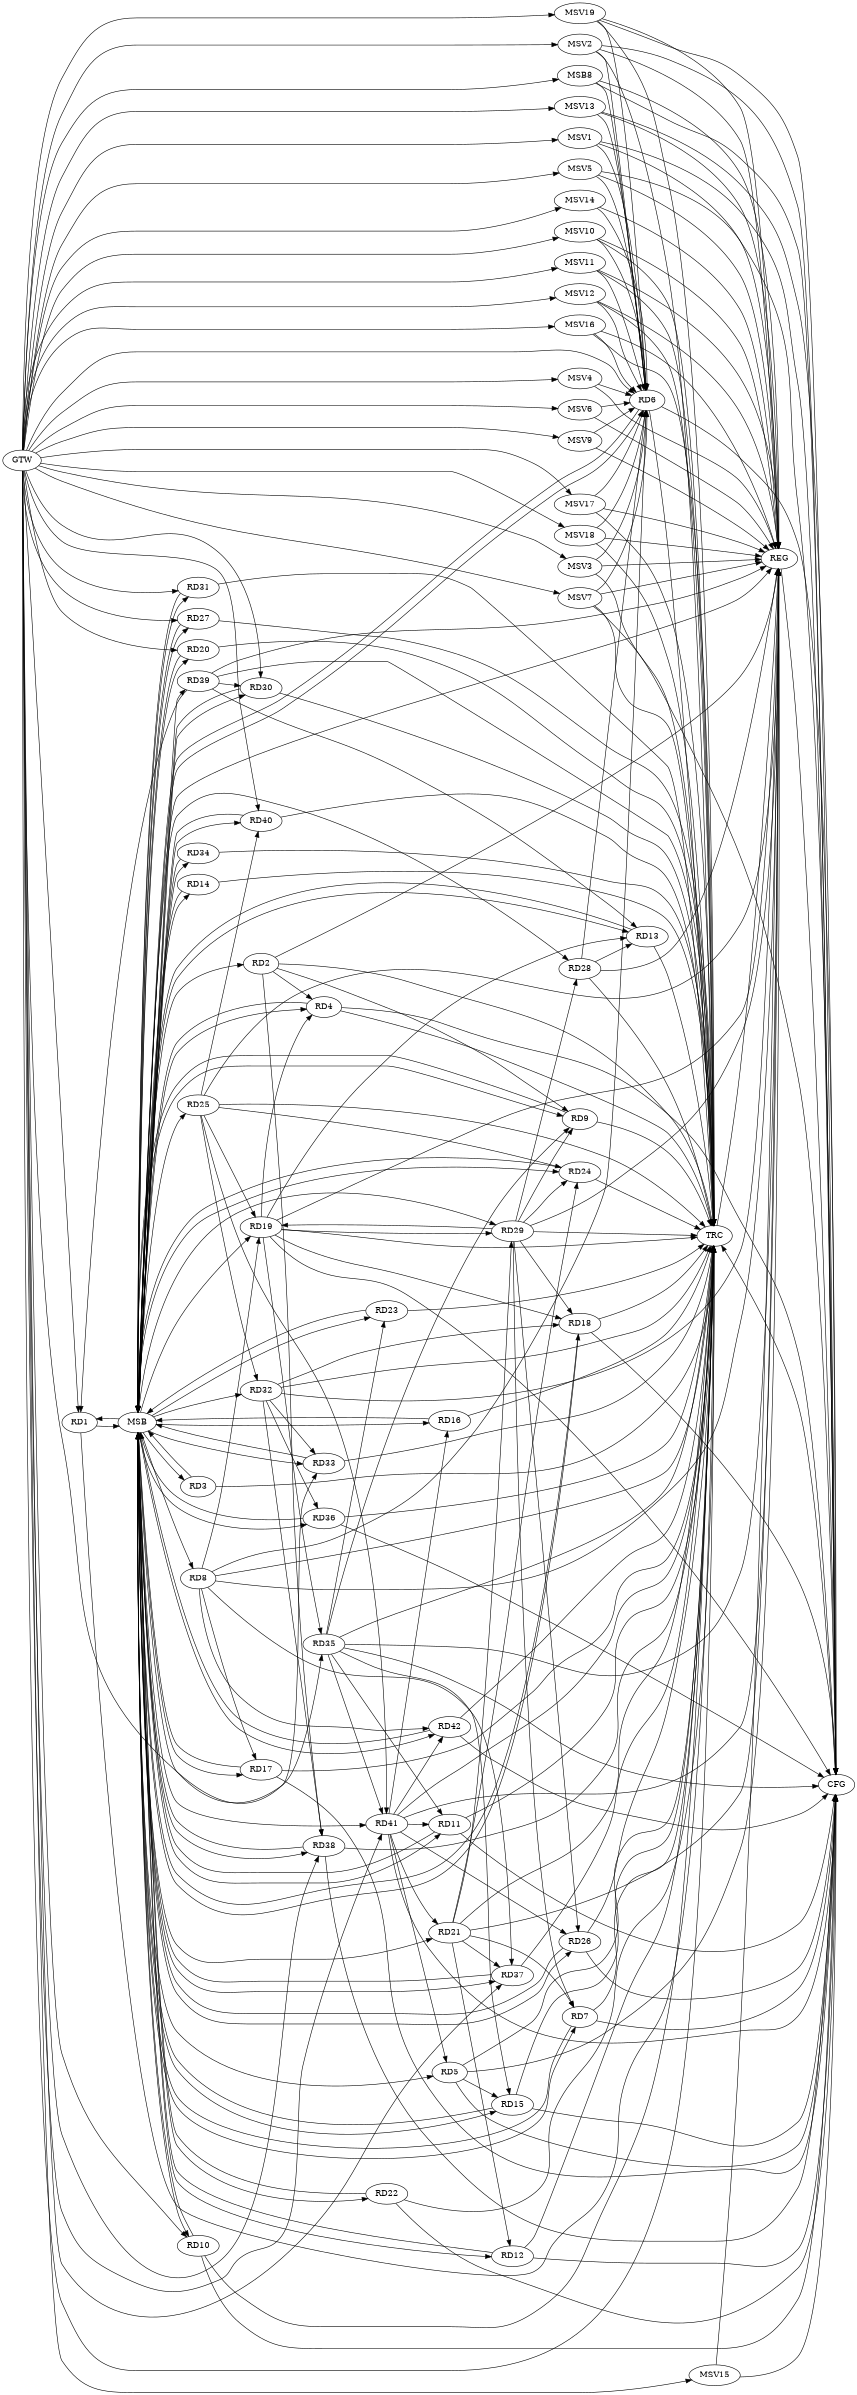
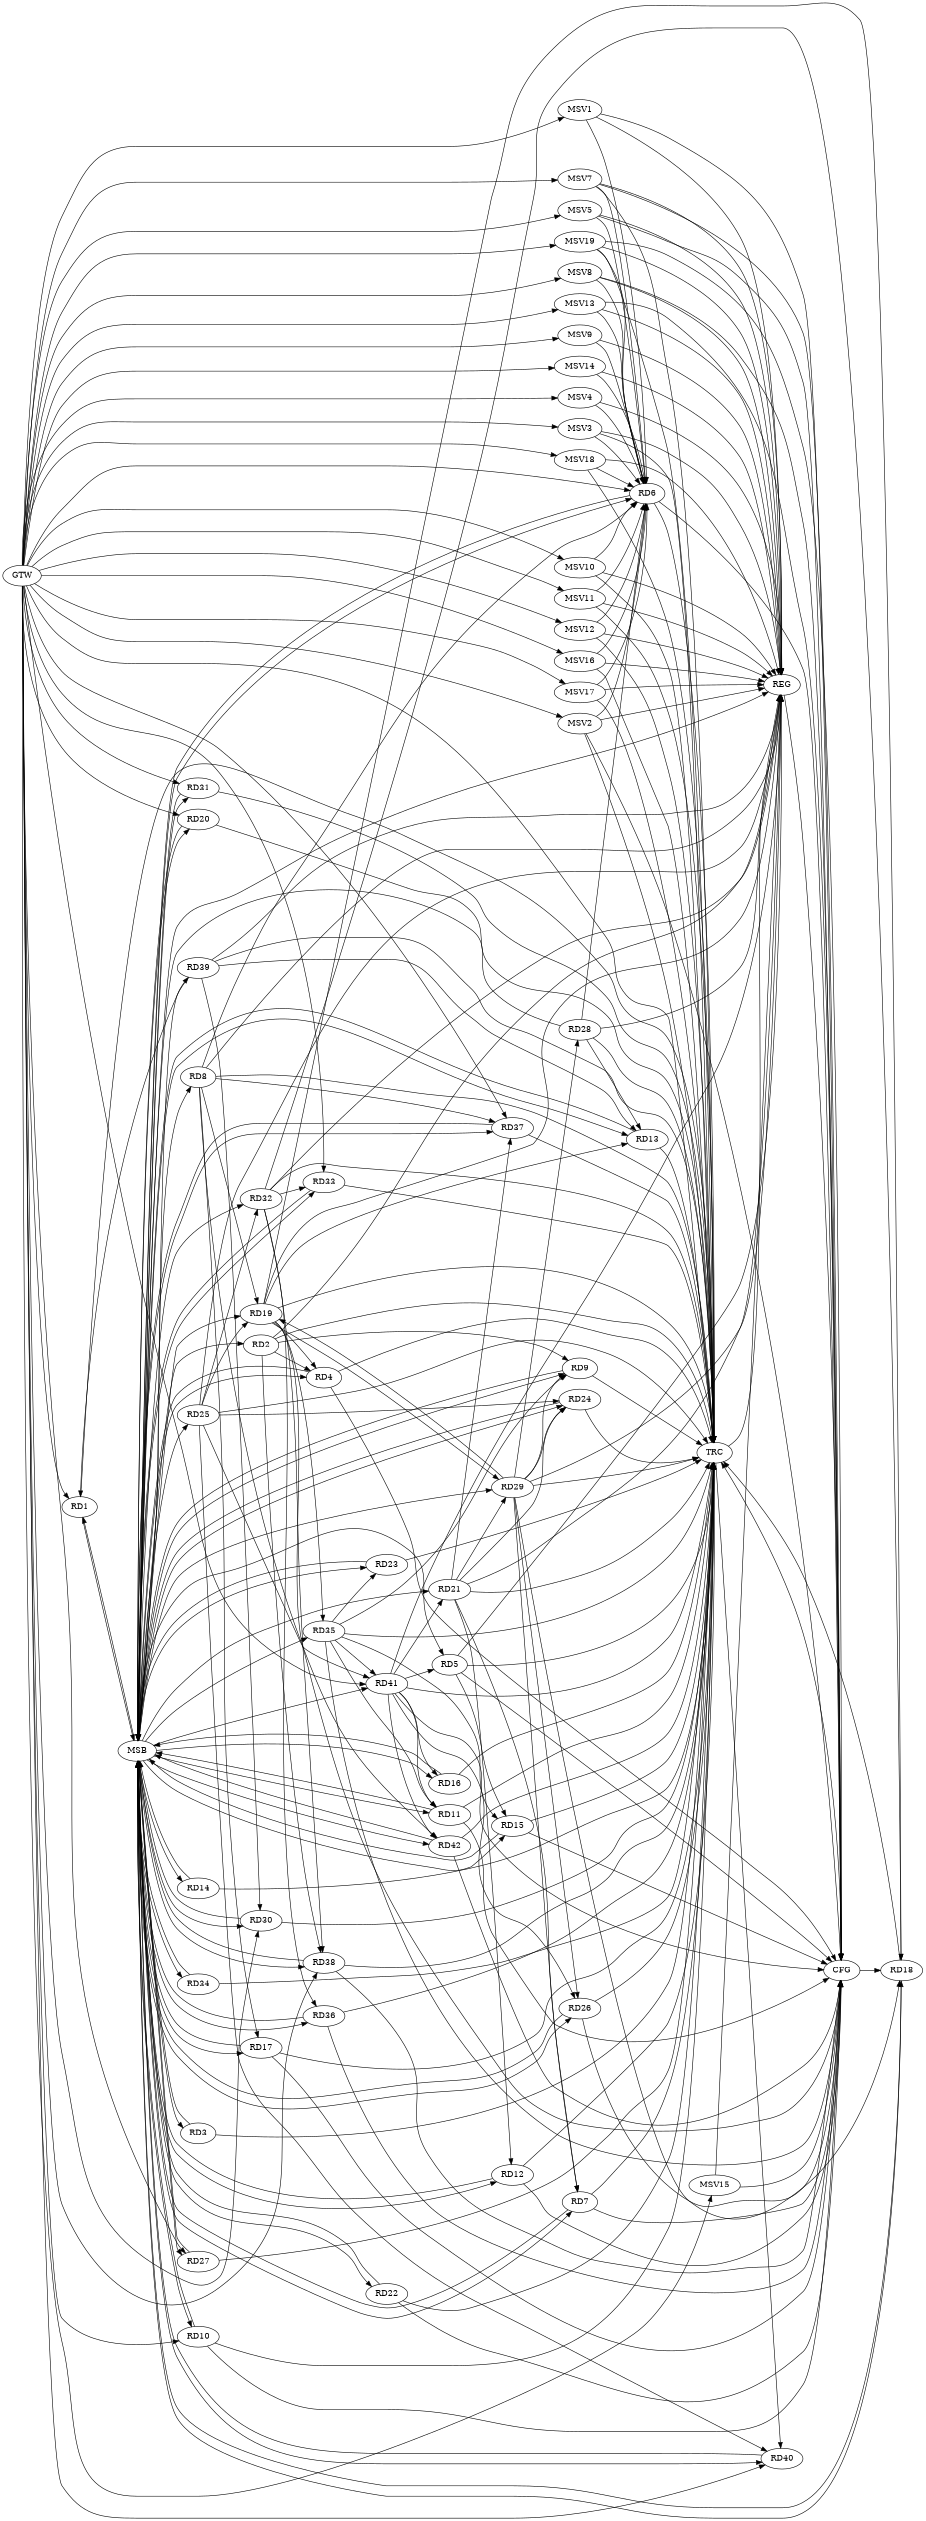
node "MSB8": label "MSB8" -> "MSV8"
node "MSV6": removed
edge "MSB" -> "RD28": reversed
edge "RD40" -> "TRC": reversed
edge "RD35" -> "REG": removed
edge "RD18" -> "CFG": reversed
